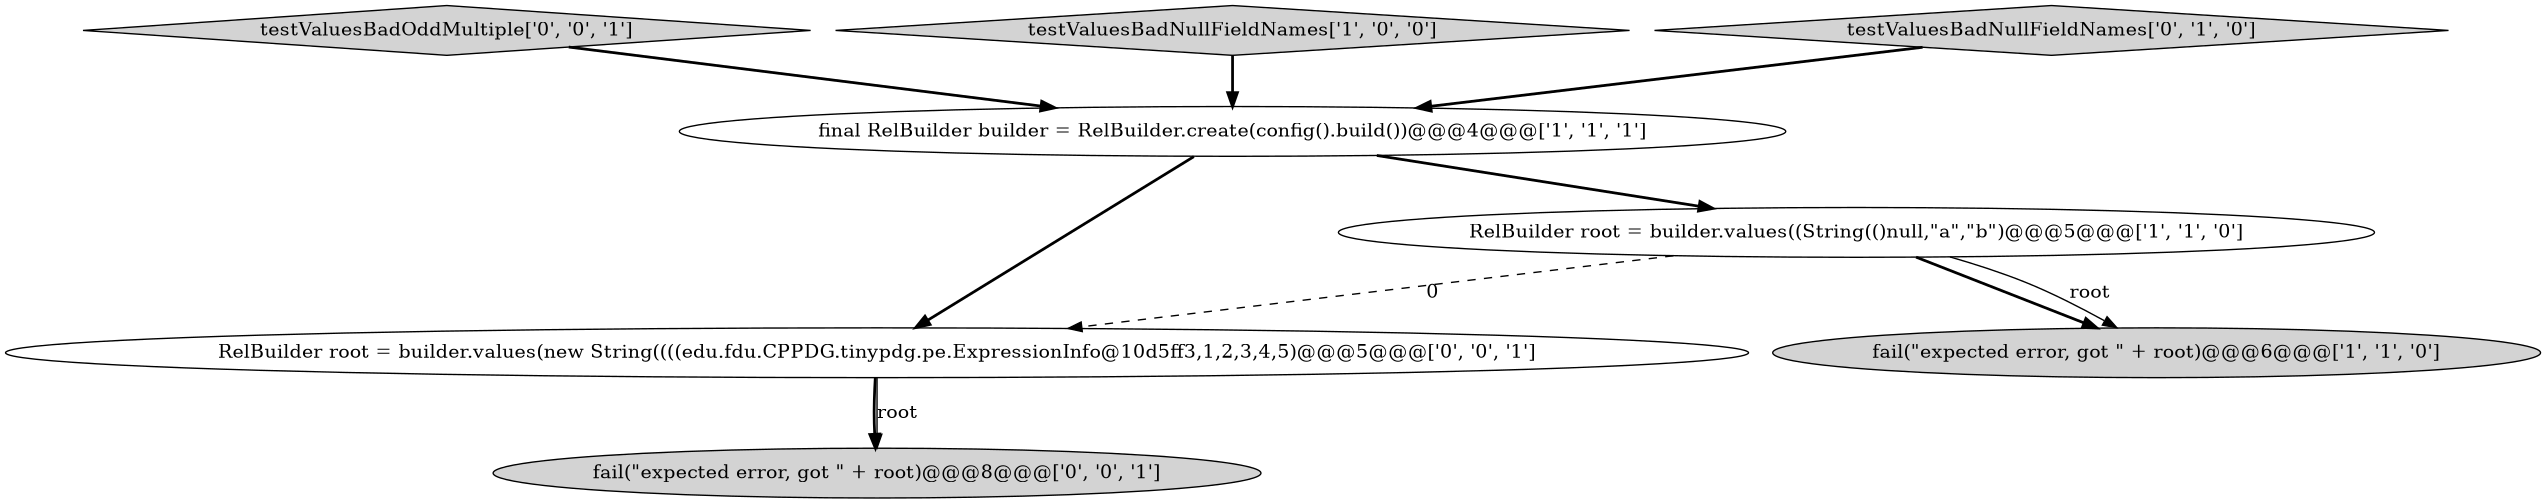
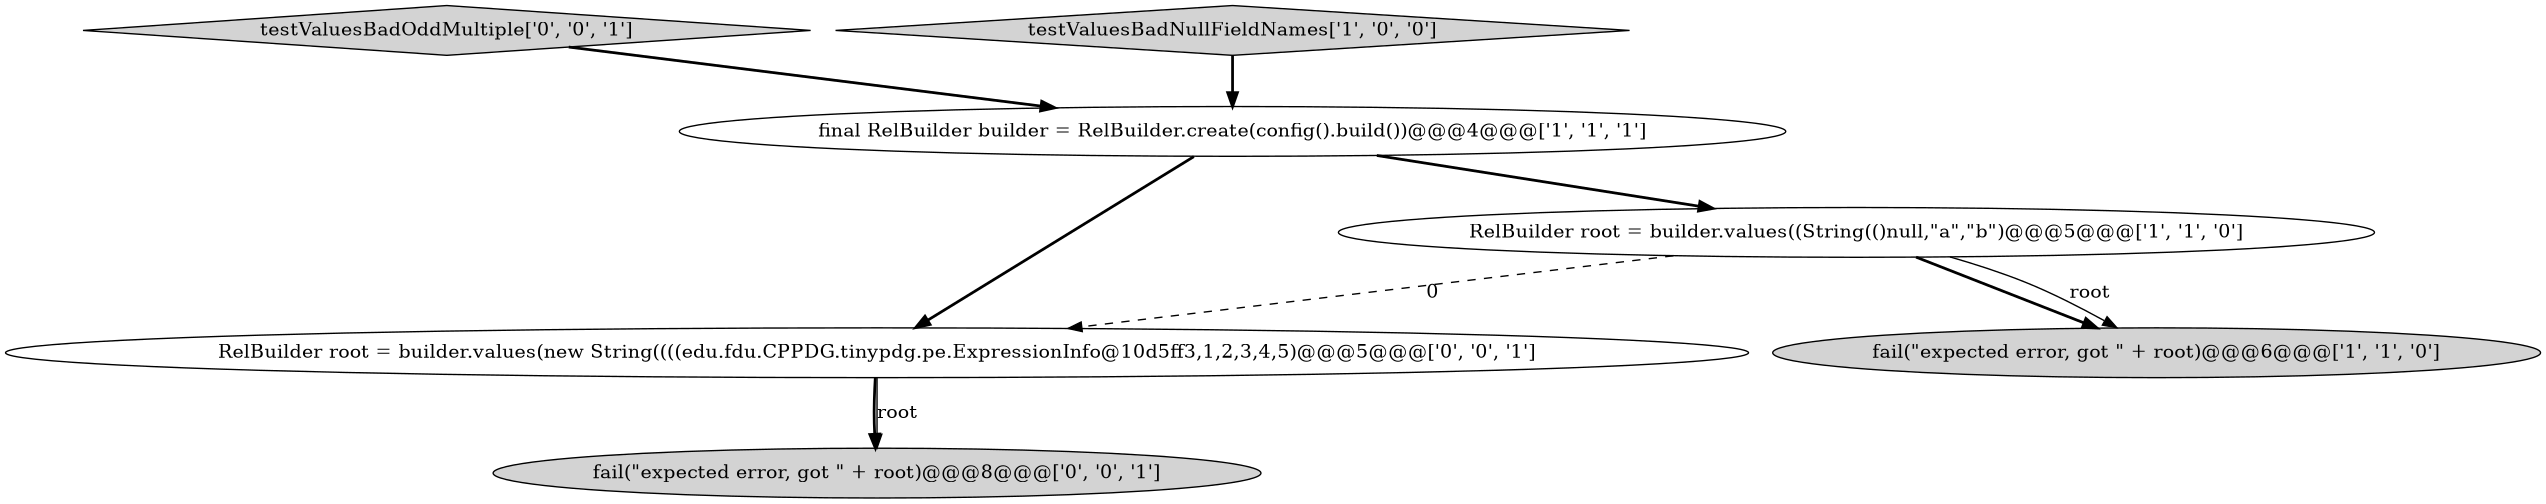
node "testValuesBadNullFieldNames['0', '1', '0']": removed
